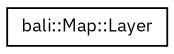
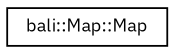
node "bali::Map::Layer": label "bali::Map::Layer" -> "bali::Map::Map"
